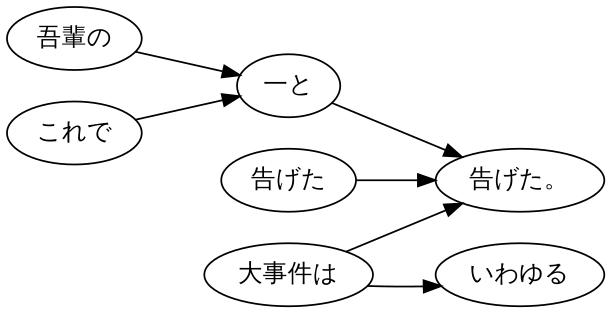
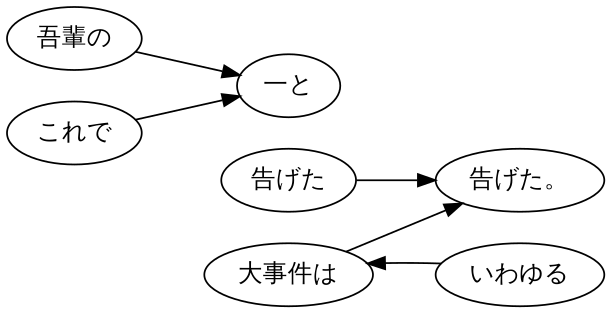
edge "一と" -> "告げた。": removed
edge "大事件は" -> "いわゆる": reversed
